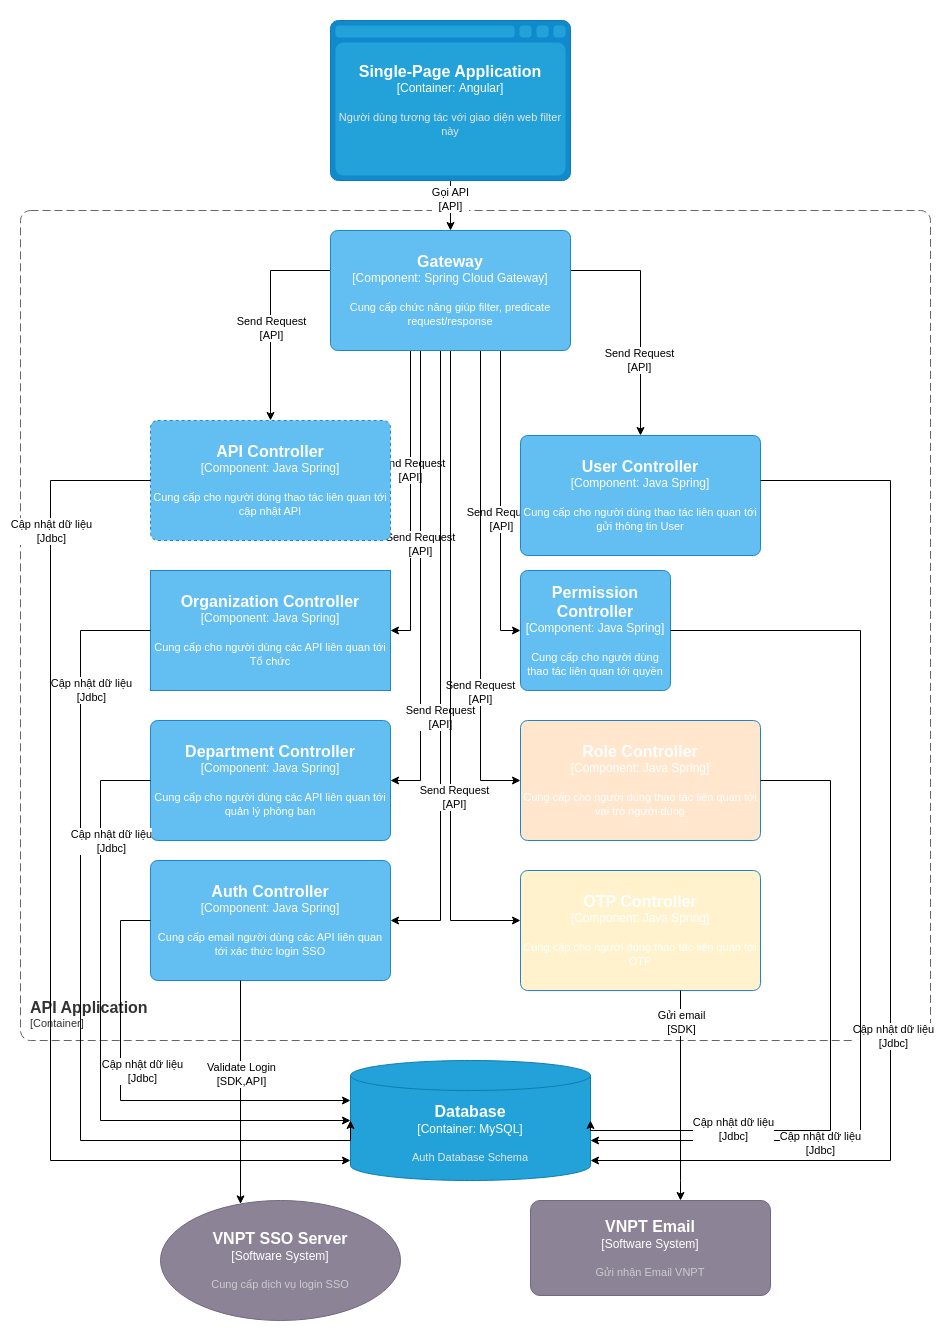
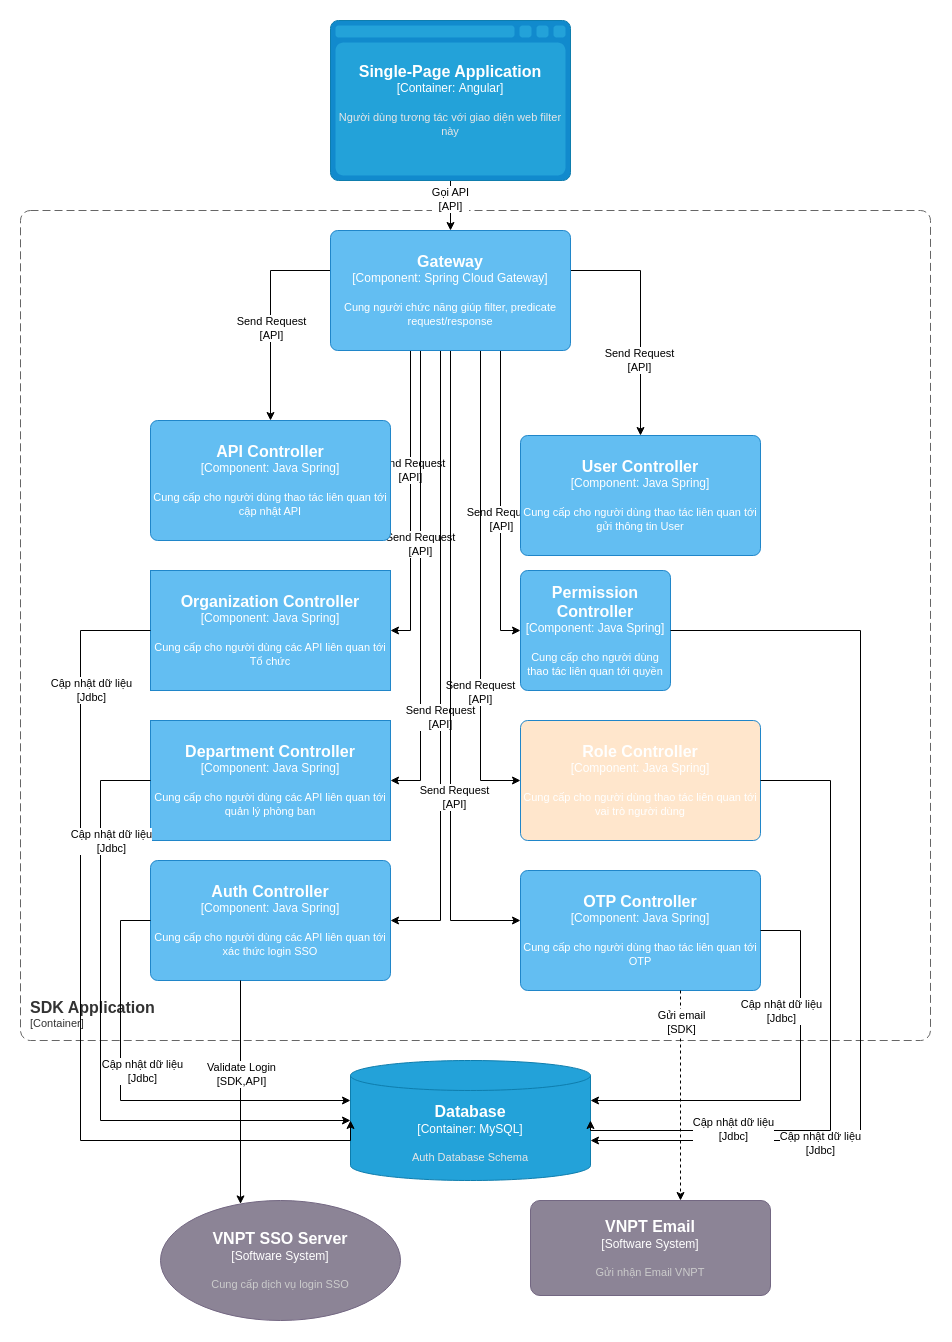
node "Gateway [Component: Spring Cloud Gateway] Cung cấp chức năng giúp filter, predicate request/response": label "Gateway [Component: Spring Cloud Gateway] Cung cấp chức năng giúp filter, predicate request/response" -> "Gateway [Component: Spring Cloud Gateway] Cung người chức năng giúp filter, predicate request/response"
node "API Controller [Component: Java Spring] Cung cấp cho người dùng thao tác liên quan tới cập nhật API": style dashed -> solid
node "Department Controller [Component: Java Spring] Cung cấp cho người dùng các API liên quan tới quản lý phòng ban": shape rounded rectangle -> rectangle
edge "User Controller [Component: Java Spring] Cung cấp cho người dùng thao tác liên quan tới gửi thông tin User" -> "Database [Container: MySQL] Auth Database Schema": removed, label "Cập nhật dữ liệu[Jdbc]"
edge "API Controller [Component: Java Spring] Cung cấp cho người dùng thao tác liên quan tới cập nhật API" -> "Database [Container: MySQL] Auth Database Schema": removed, label "Cập nhật dữ liệu[Jdbc]"
node "Auth Controller [Component: Java Spring] Cung cấp email người dùng các API liên quan tới xác thức login SSO": label "Auth Controller [Component: Java Spring] Cung cấp email người dùng các API liên quan tới xác thức login SSO" -> "Auth Controller [Component: Java Spring] Cung cấp cho người dùng các API liên quan tới xác thức login SSO"
node "OTP Controller [Component: Java Spring] Cung cấp cho người dùng thao tác liên quan tới OTP": fillcolor #fff2cc -> #63bef2
node "API Application [Container]": label "API Application [Container]" -> "SDK Application [Container]"
edge "OTP Controller [Component: Java Spring] Cung cấp cho người dùng thao tác liên quan tới OTP" -> "Database [Container: MySQL] Auth Database Schema": added, label "Cập nhật dữ liệu[Jdbc]"
edge "OTP Controller [Component: Java Spring] Cung cấp cho người dùng thao tác liên quan tới OTP" -> "VNPT Email [Software System] Gửi nhận Email VNPT": style solid -> dashed
